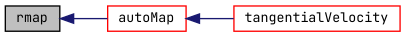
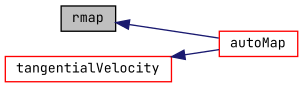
edge "tangentialVelocity" -> "autoMap": reversed
